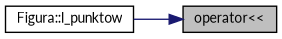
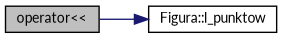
edge "Figura::l_punktow" -> "operator<<": reversed
